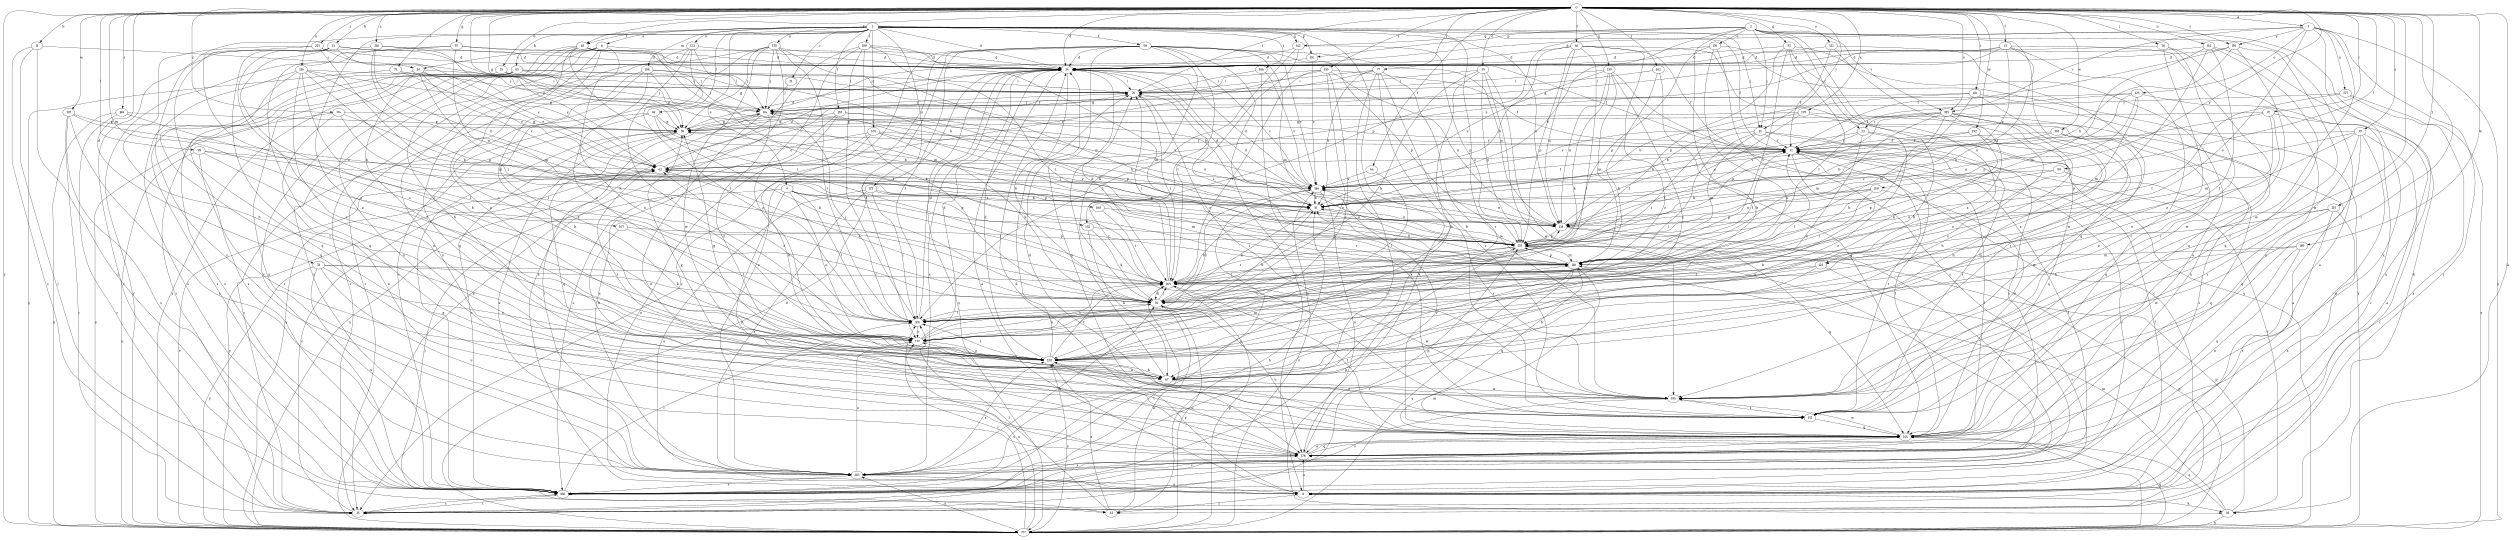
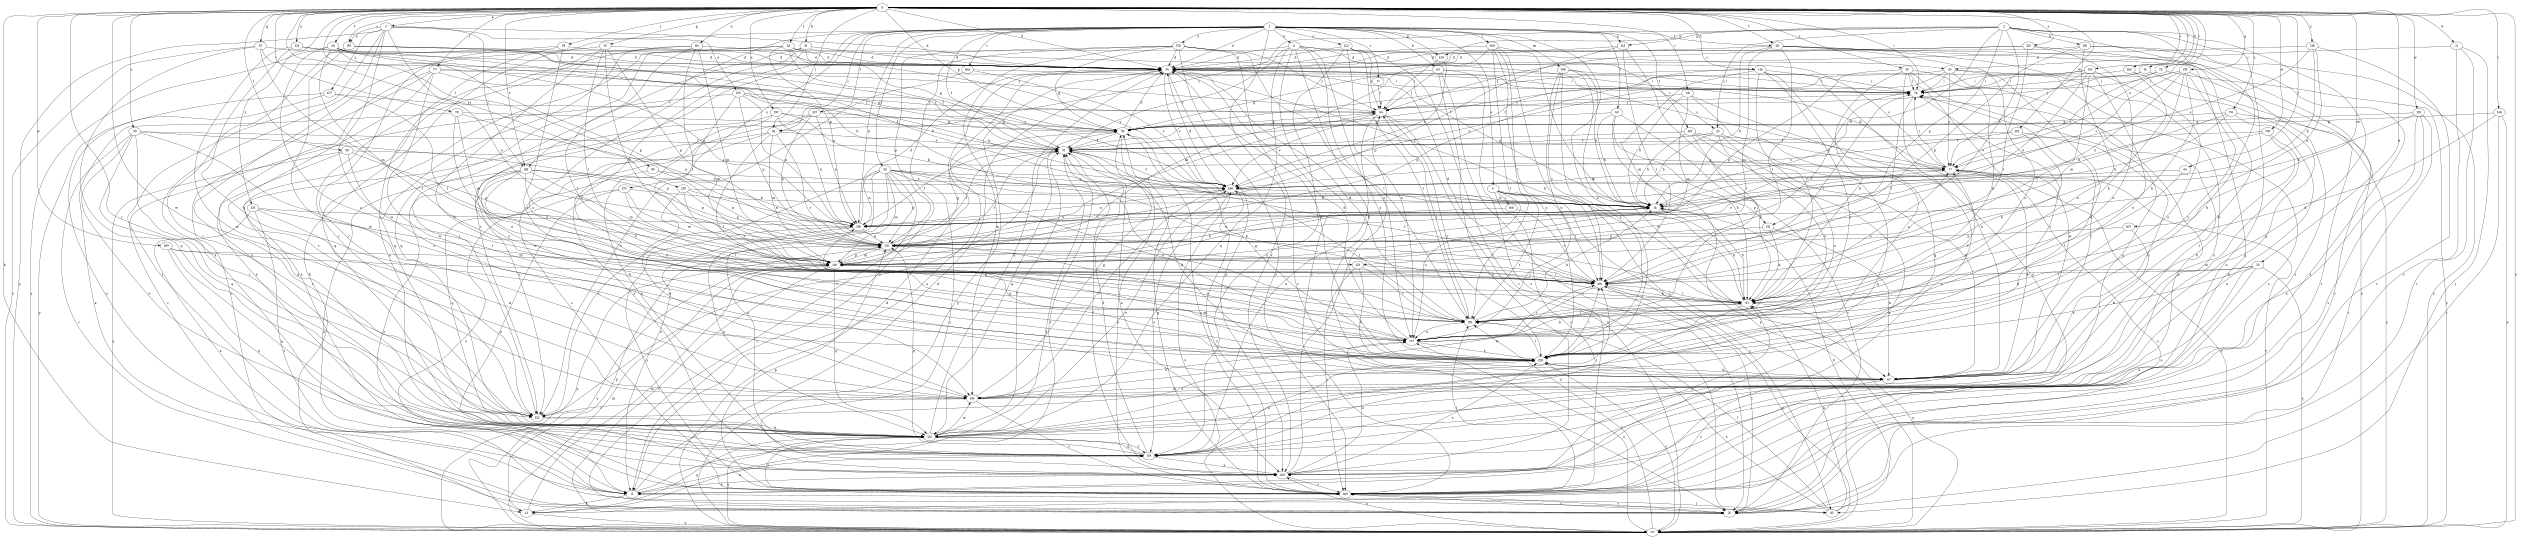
edge "50" -> "34": now "6" -> "34"
edge "185" -> "23": now "6" -> "23"
edge "35" -> "144": added, label "q"
